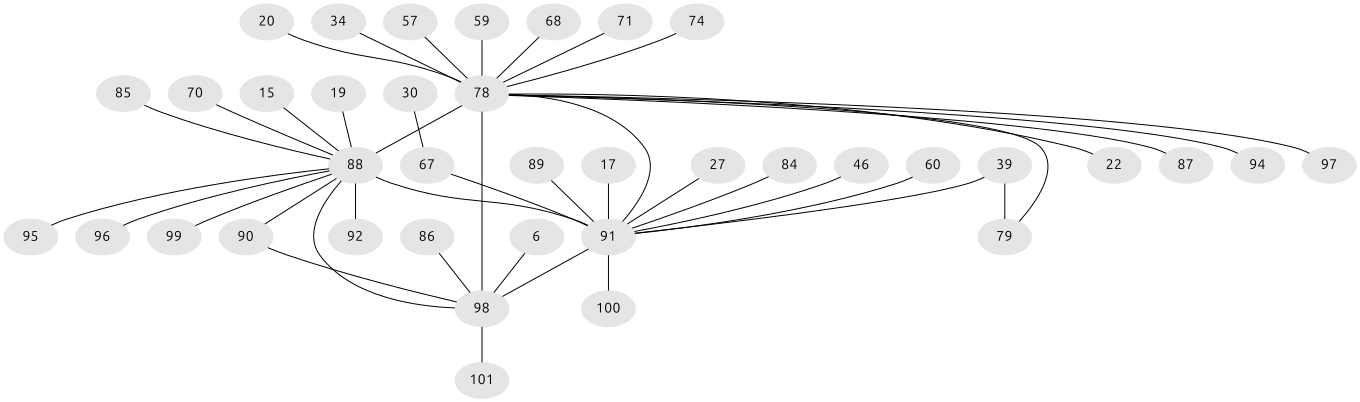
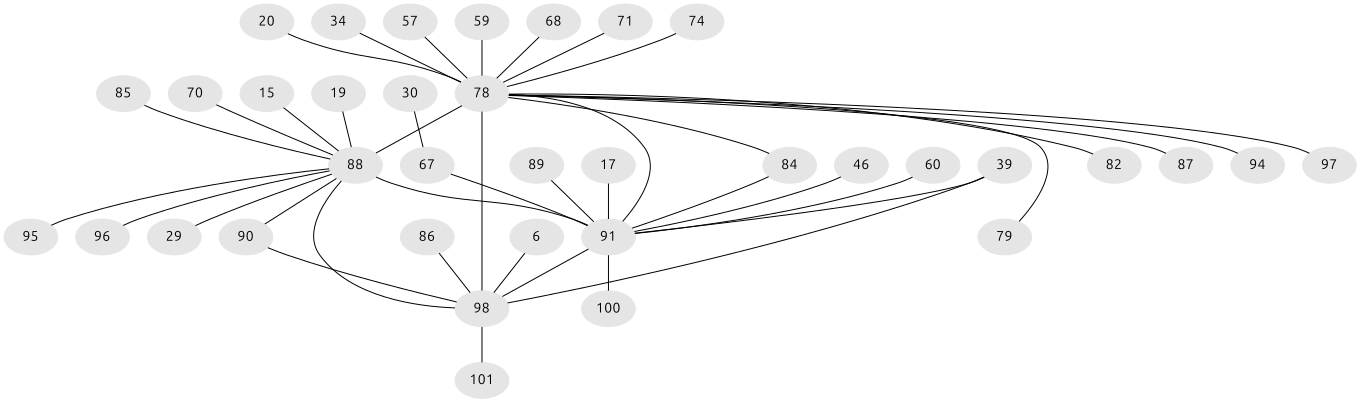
edge "78" -- "84": added
node "27": removed
node "22": label "22" -> "82"
edge "39" -- "79": now "39" -- "98"
node "99": label "99" -> "29"
node "92": removed
